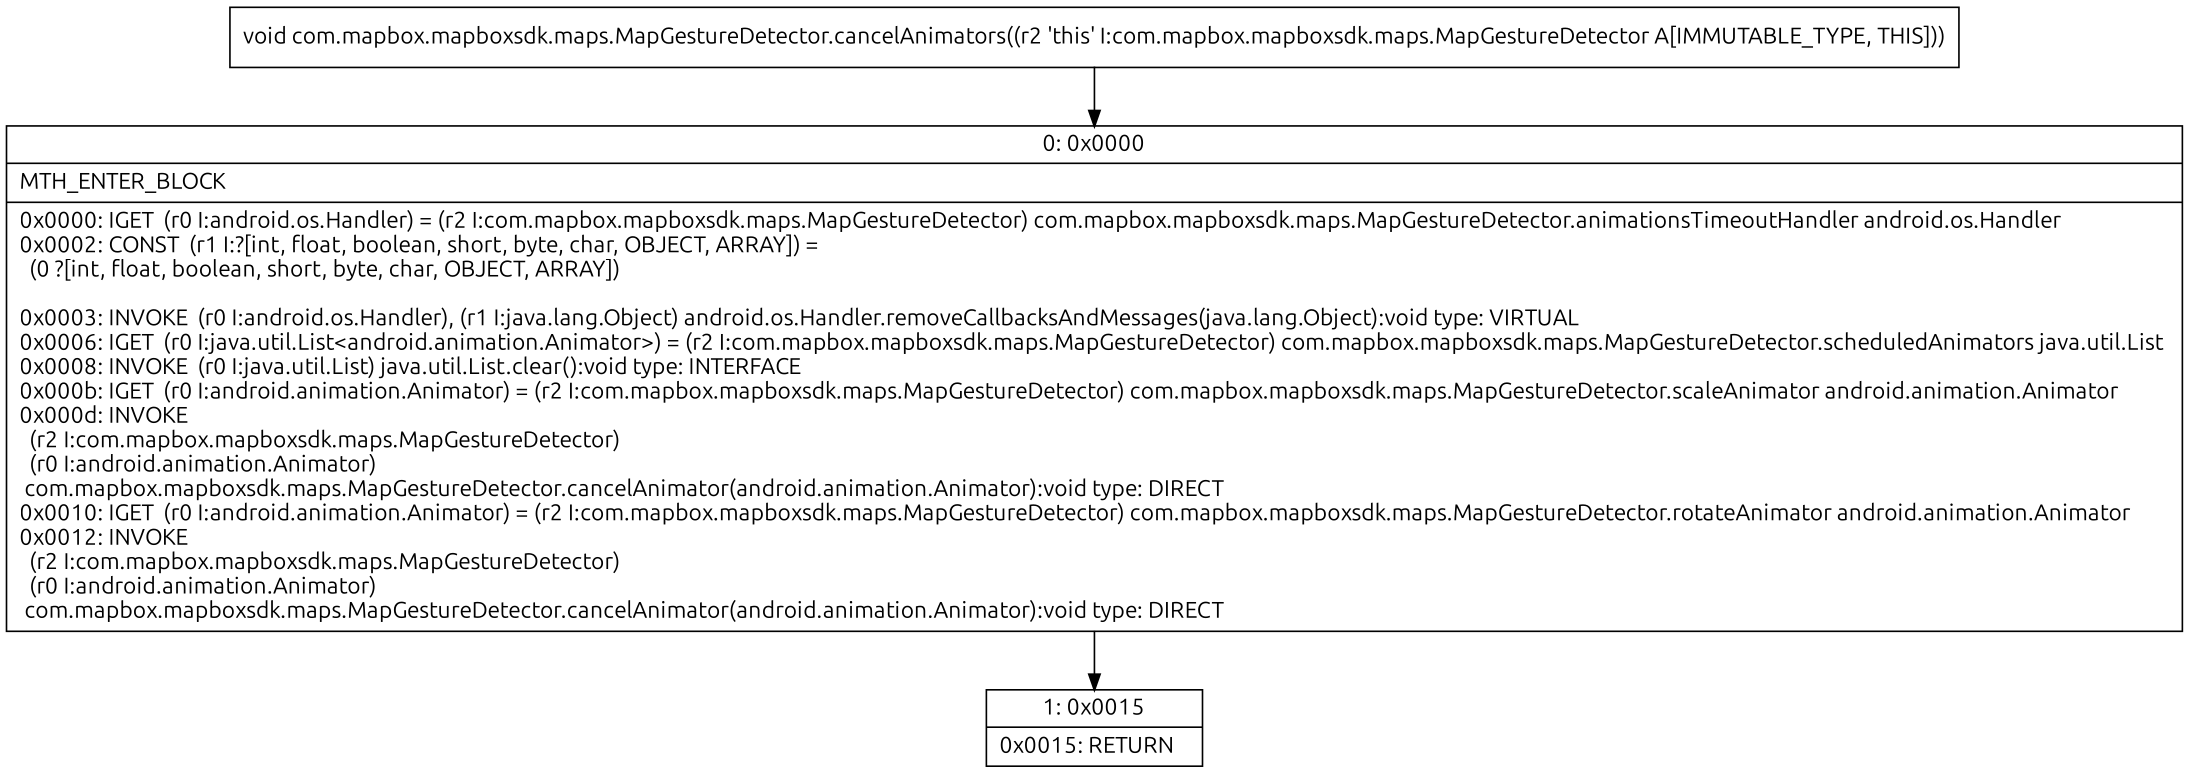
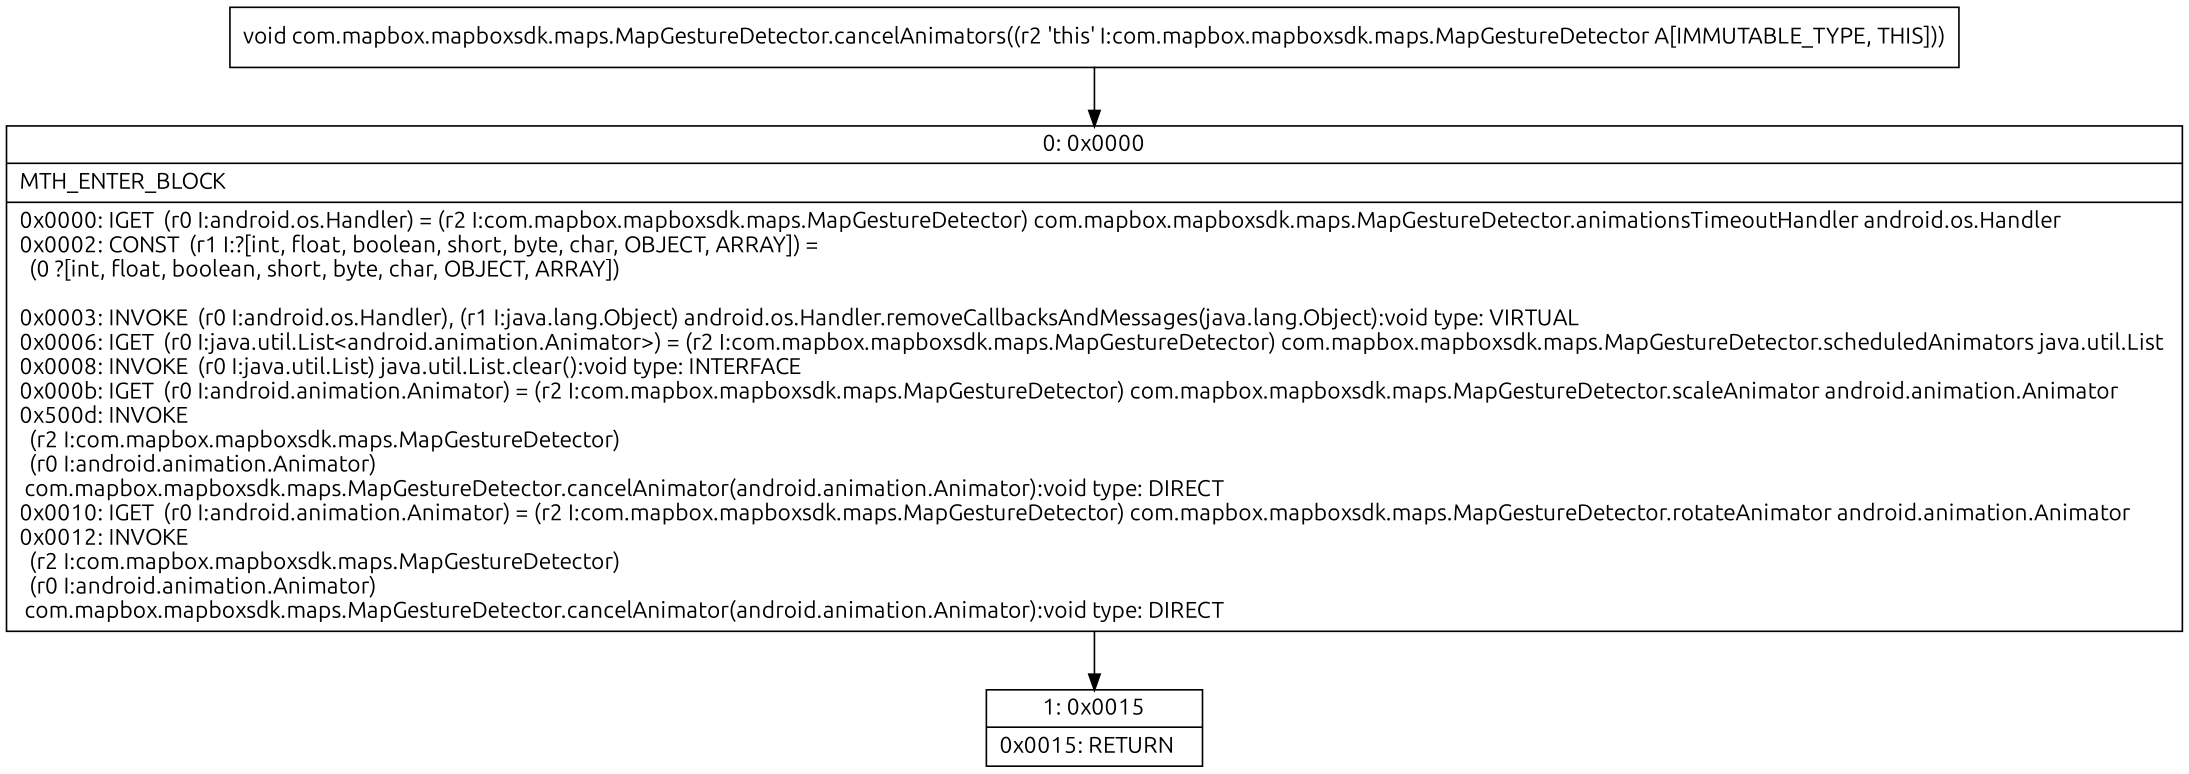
node "0: 0x0000": text "0x000d: INVOKE" -> "0x500d: INVOKE"
